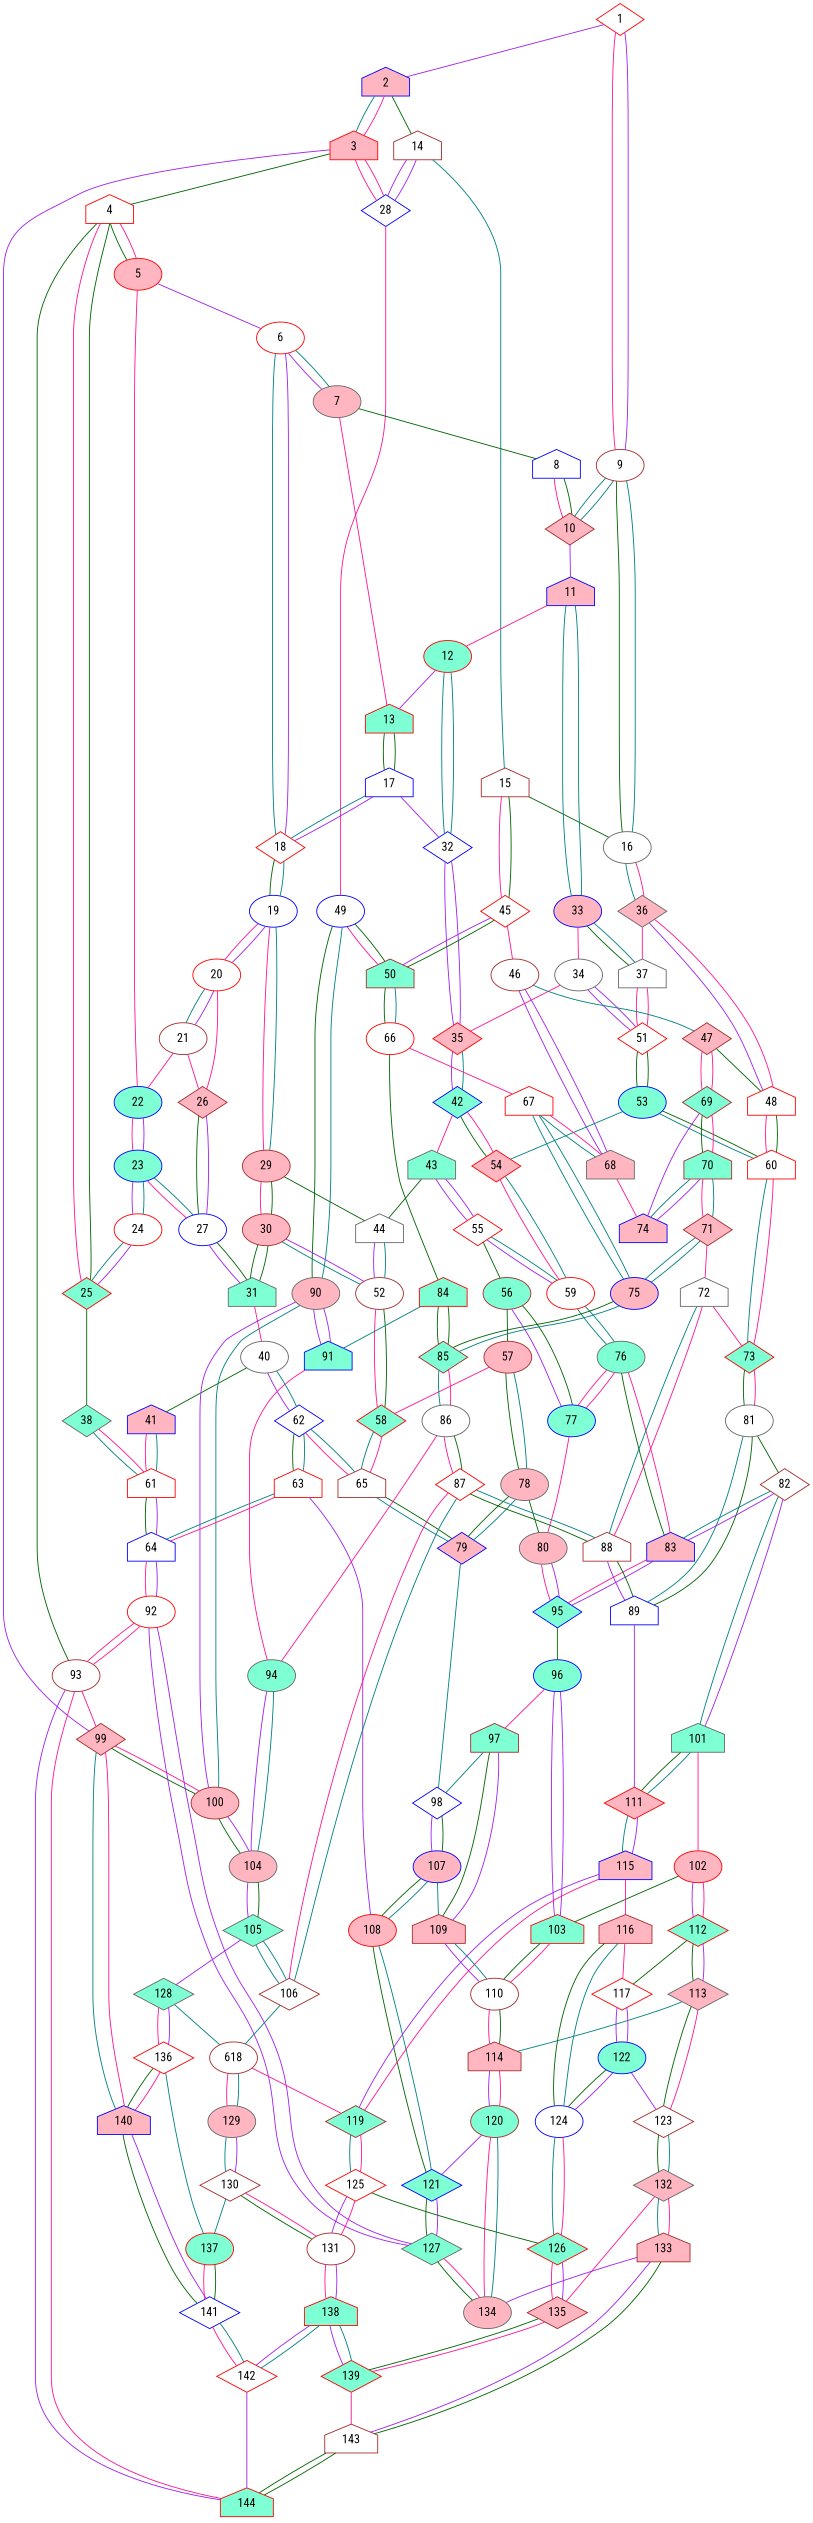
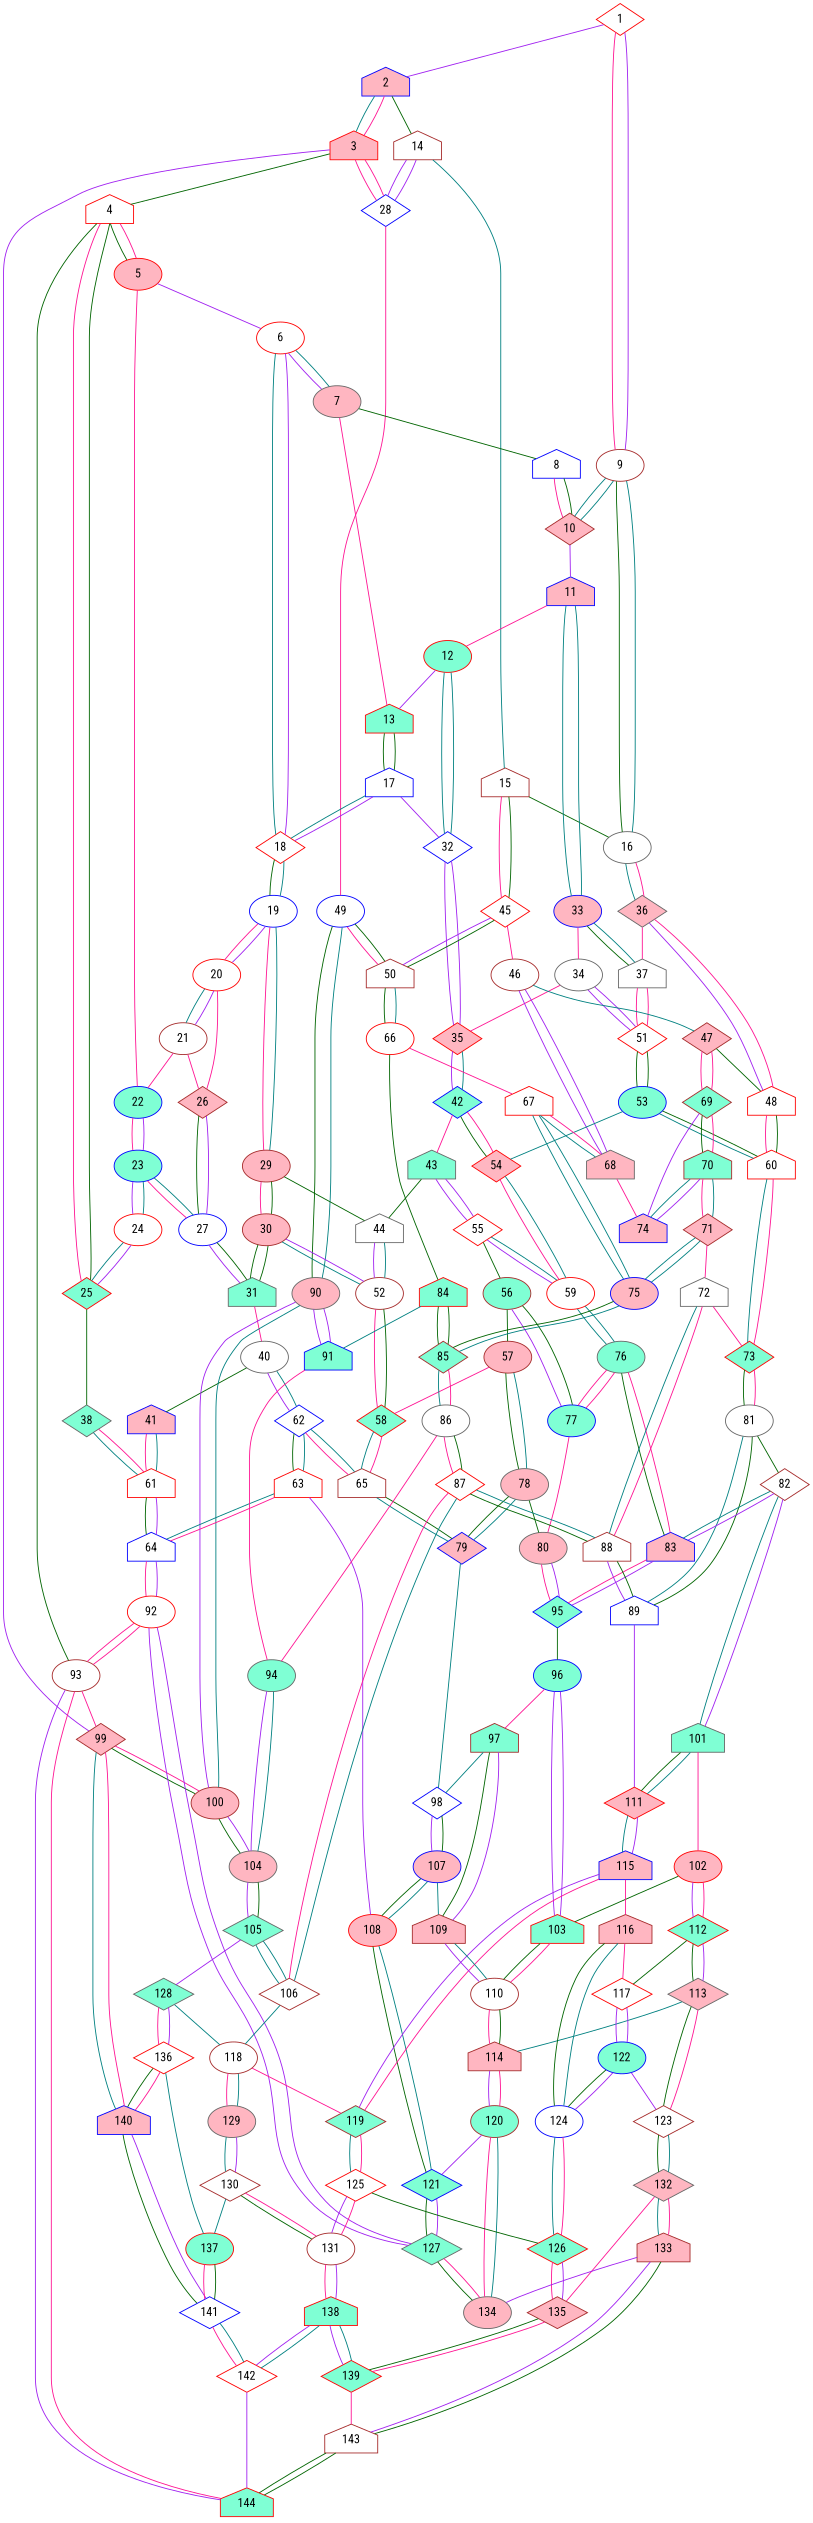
node "50": fillcolor aquamarine -> white
node "618": label "618" -> "118"
